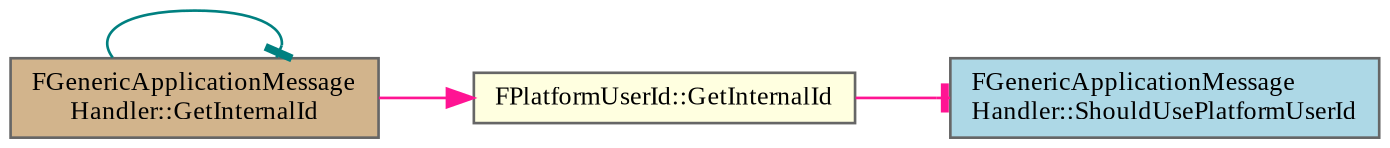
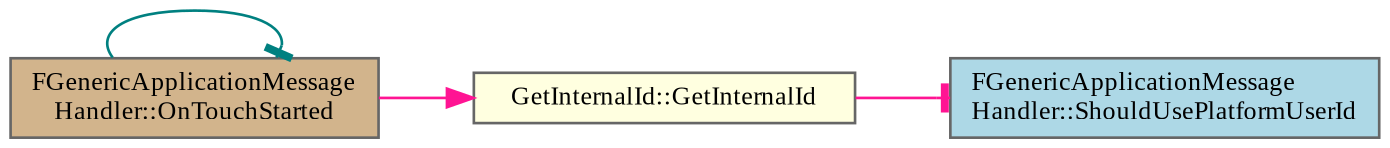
node "FGenericApplicationMessage Handler::GetInternalId": label "FGenericApplicationMessage Handler::GetInternalId" -> "FGenericApplicationMessage Handler::OnTouchStarted"
node "FPlatformUserId::GetInternalId": label "FPlatformUserId::GetInternalId" -> "GetInternalId::GetInternalId"
